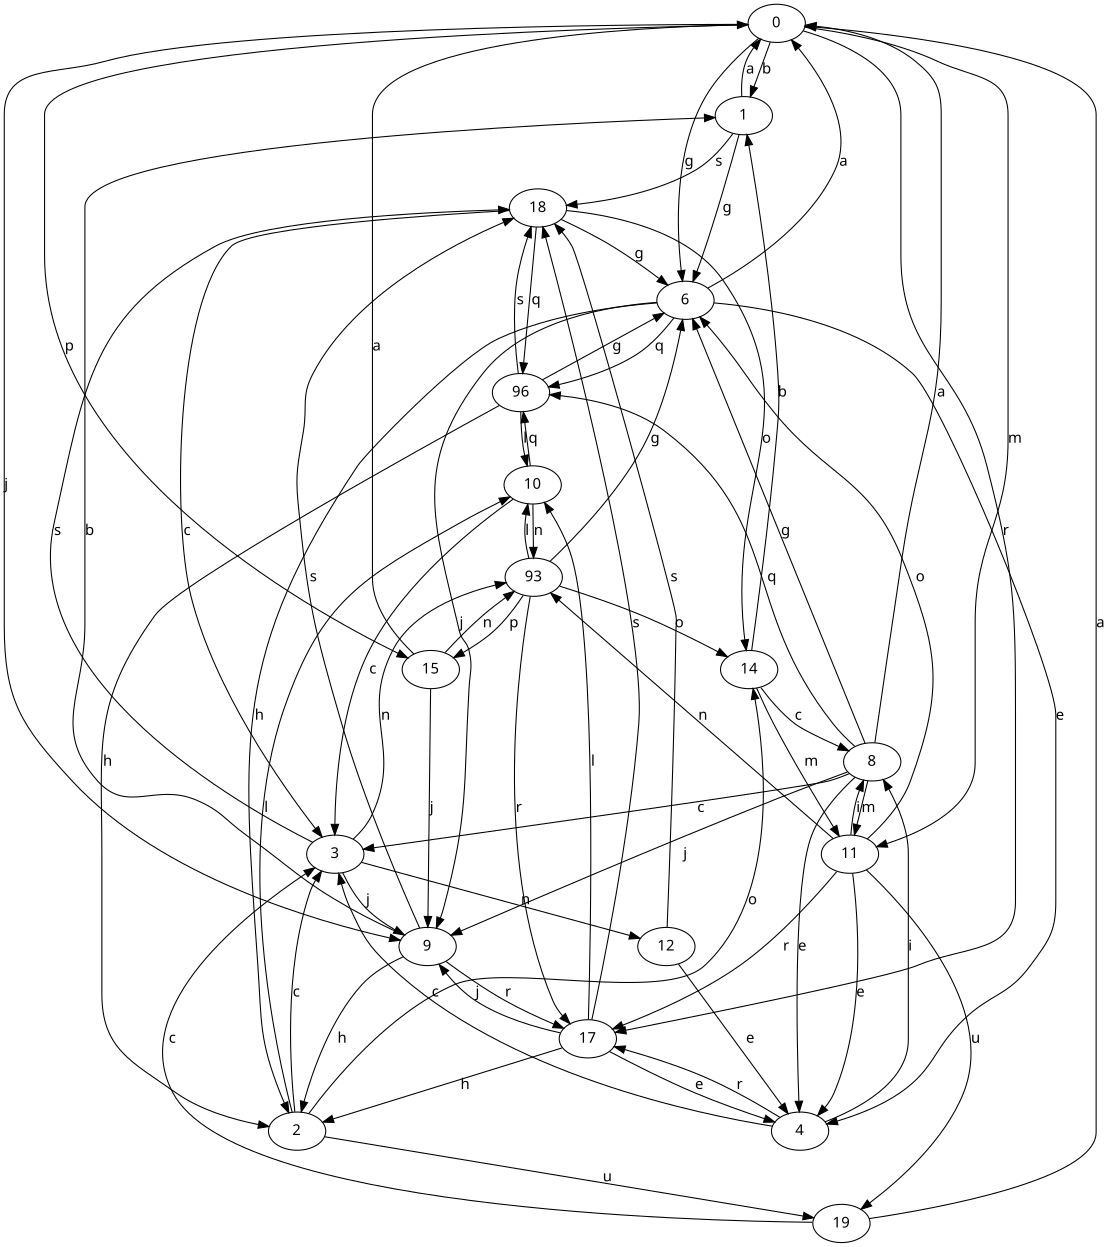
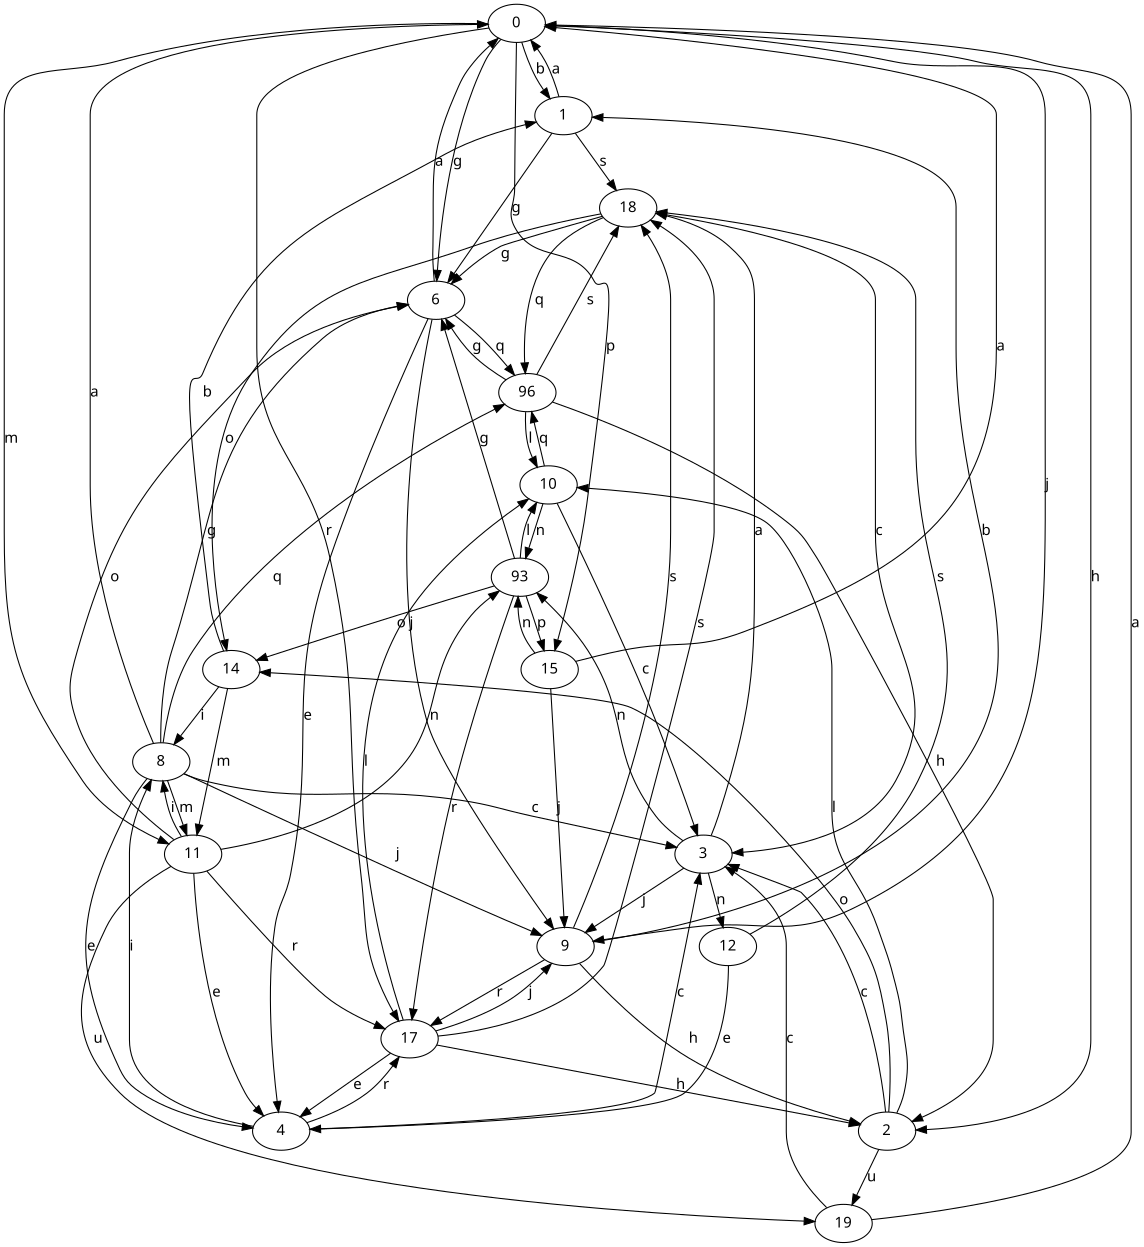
edge "3" -> "18": label "s" -> "a"
edge "6" -> "2": now "0" -> "2"
edge "14" -> "8": label "c" -> "i"
